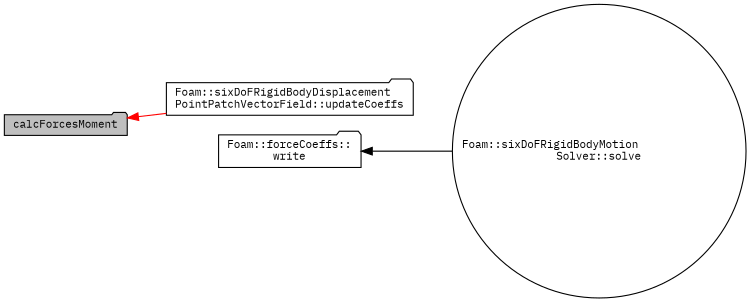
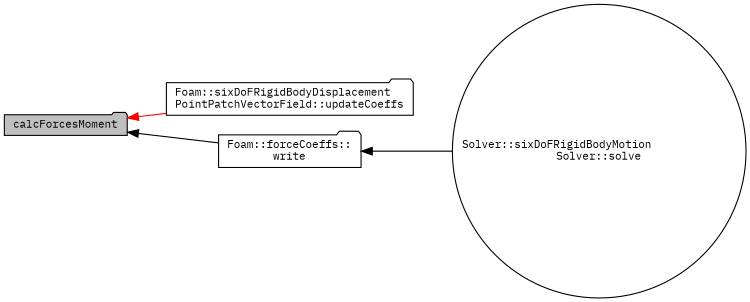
edge "Foam::forceCoeffs:: write" -> "calcForcesMoment": added
node "Foam::sixDoFRigidBodyMotion Solver::solve": label "Foam::sixDoFRigidBodyMotion Solver::solve" -> "Solver::sixDoFRigidBodyMotion Solver::solve"
